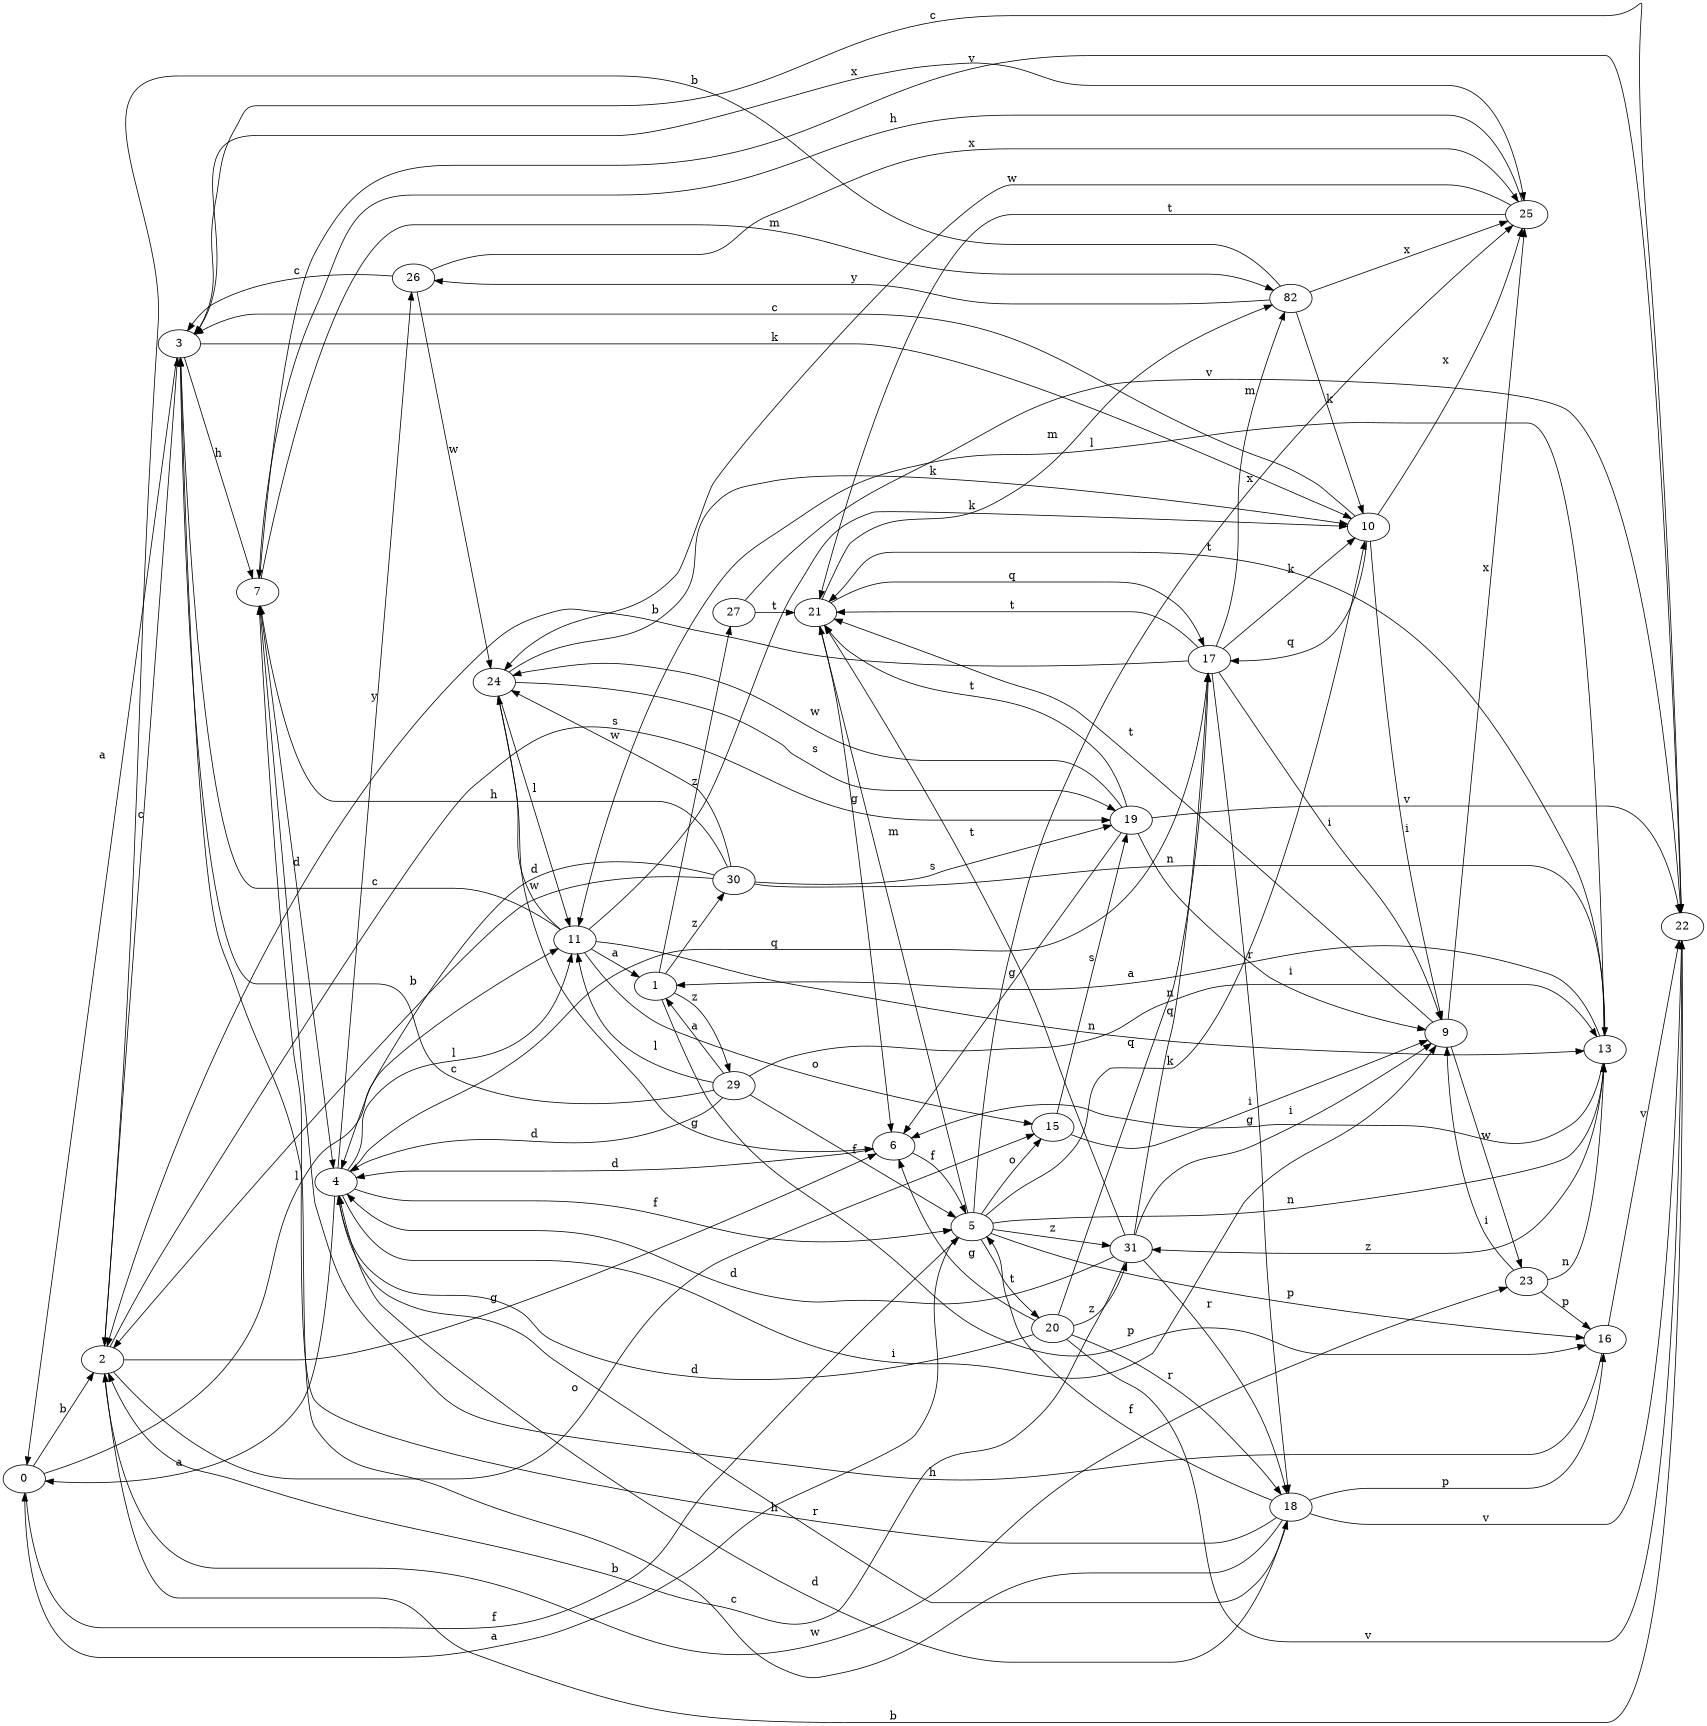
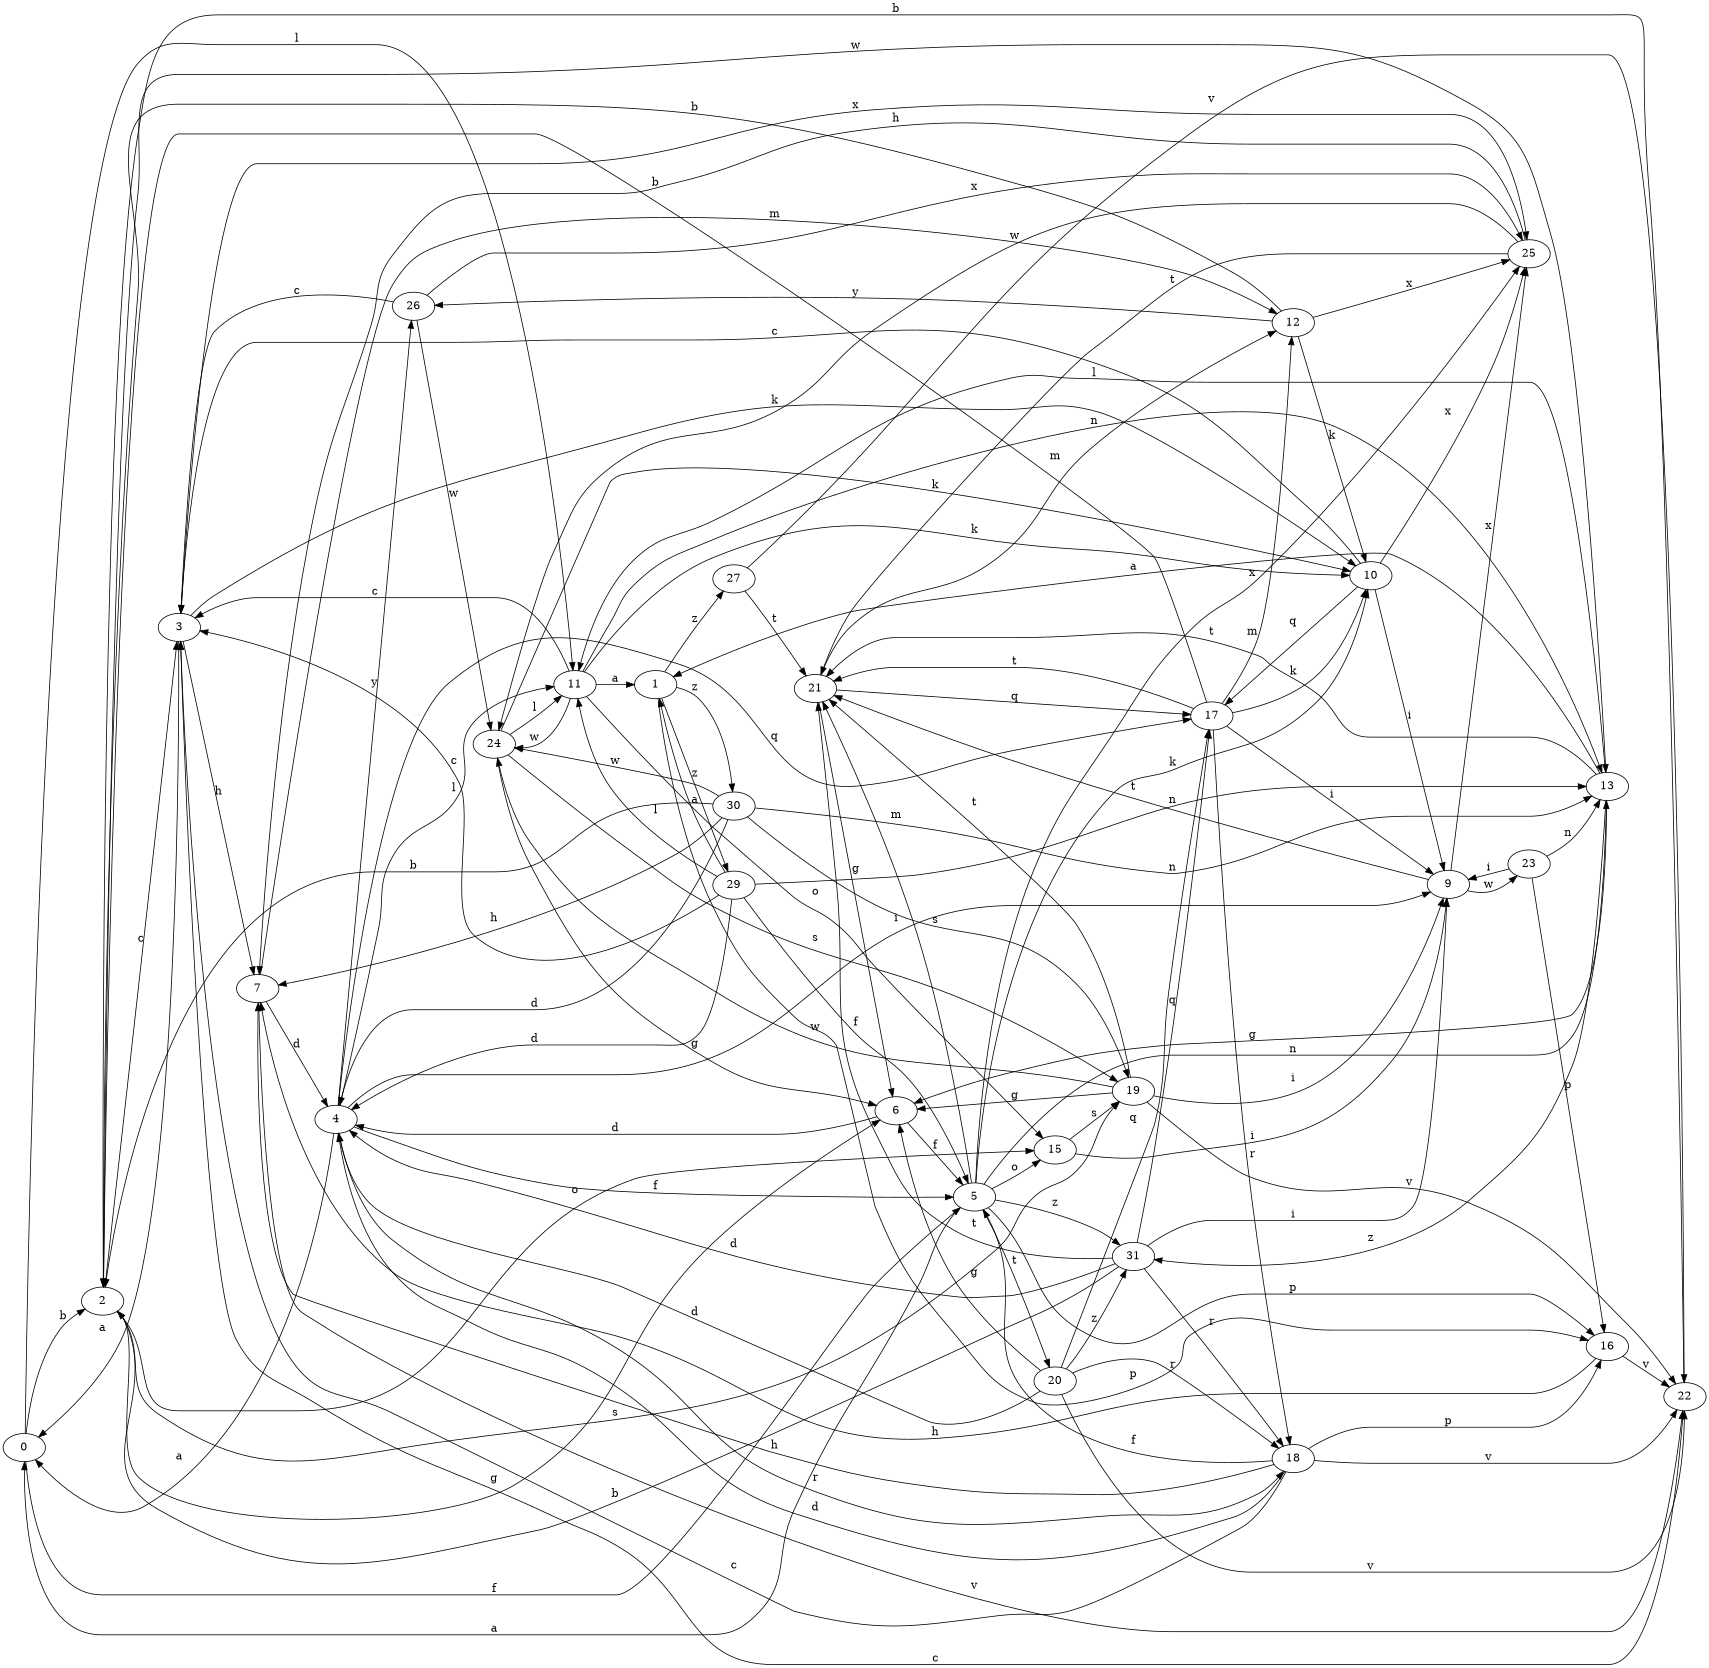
node "82": label "82" -> "12"
edge "2" -> "23": now "2" -> "13"
